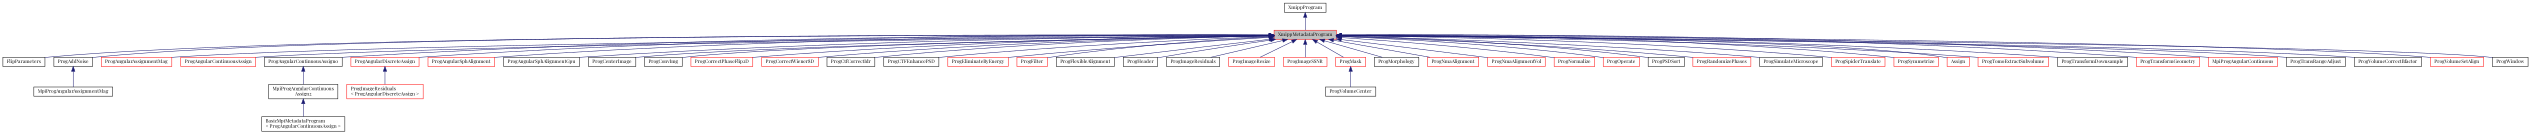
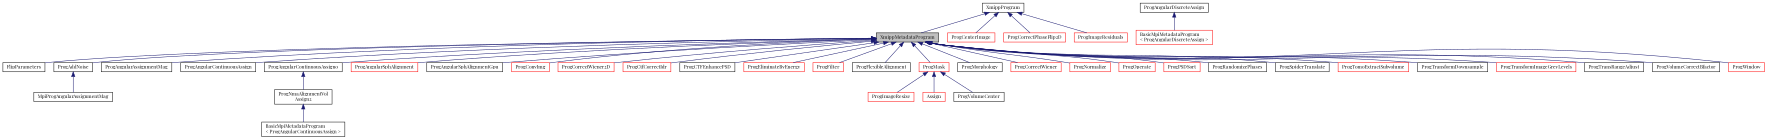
node "XmippMetadataProgram": color red -> black
edge "ProgAngularDiscreteAssign" -> "XmippMetadataProgram": removed
edge "Assign" -> "XmippMetadataProgram": now "Assign" -> "ProgMask"
edge "ProgCenterImage" -> "XmippMetadataProgram": now "ProgCenterImage" -> "XmippProgram"
edge "ProgCorrectPhaseFlip2D" -> "XmippMetadataProgram": now "ProgCorrectPhaseFlip2D" -> "XmippProgram"
edge "ProgImageResiduals" -> "XmippMetadataProgram": now "ProgImageResiduals" -> "XmippProgram"
edge "ProgImageResize" -> "XmippMetadataProgram": now "ProgImageResize" -> "ProgMask"
node "ProgAngularAssignmentMag": color red -> black
node "ProgAngularContinuousAssign": color red -> black
node "ProgAngularDiscreteAssign": color red -> black
node "ProgCenterImage": color black -> red
node "ProgConvImg": color black -> red
node "ProgCorrectWiener8D": label "ProgCorrectWiener8D" -> "ProgCorrectWiener2D"
node "ProgCtfCorrectIdr": color black -> red
node "ProgHeader": removed
node "ProgImageResiduals": color black -> red
node "ProgImageSSNR": removed
node "ProgNmaAlignment": label "ProgNmaAlignment" -> "ProgCorrectWiener"
node "ProgNmaAlignmentVol": removed
node "ProgPSDSort": color black -> red
node "ProgRandomizePhases": color red -> black
node "ProgSimulateMicroscope": removed
node "ProgSpiderTranslate": color red -> black
node "ProgSymmetrize": removed
node "ProgTransformGeometry": removed
node "MpiProgAngularContinuous": label "MpiProgAngularContinuous" -> "ProgTransformImageGreyLevels"
node "ProgVolumeSetAlign": removed
node "ProgWindow": color black -> red
node "MpiProgAngularContinuous Assign2": label "MpiProgAngularContinuous Assign2" -> "ProgNmaAlignmentVol Assign2"
node "ProgImageResiduals < ProgAngularDiscreteAssign >": label "ProgImageResiduals < ProgAngularDiscreteAssign >" -> "BasicMpiMetadataProgram < ProgAngularDiscreteAssign >"
